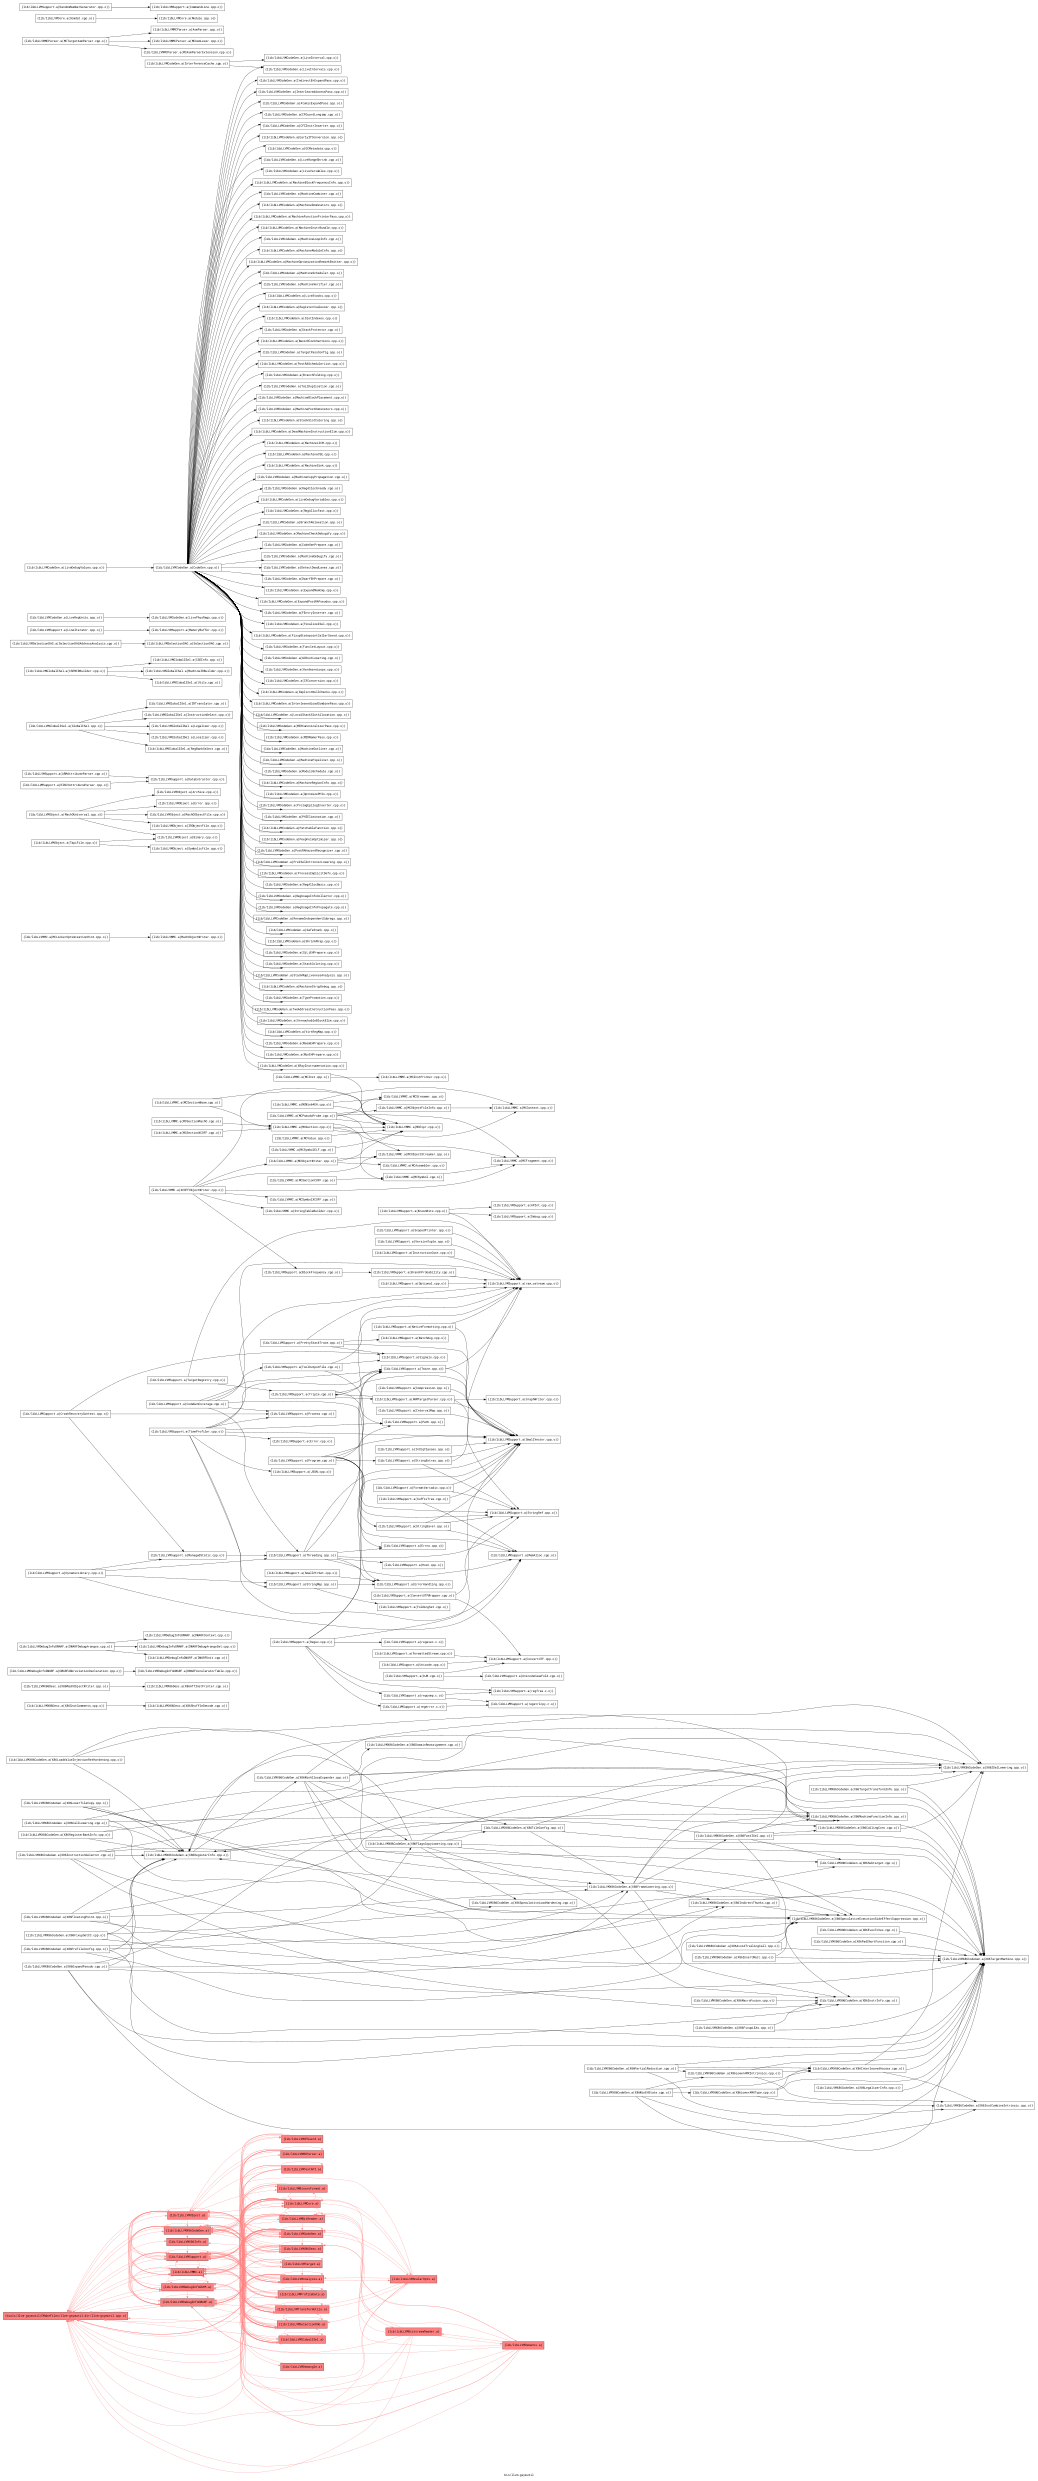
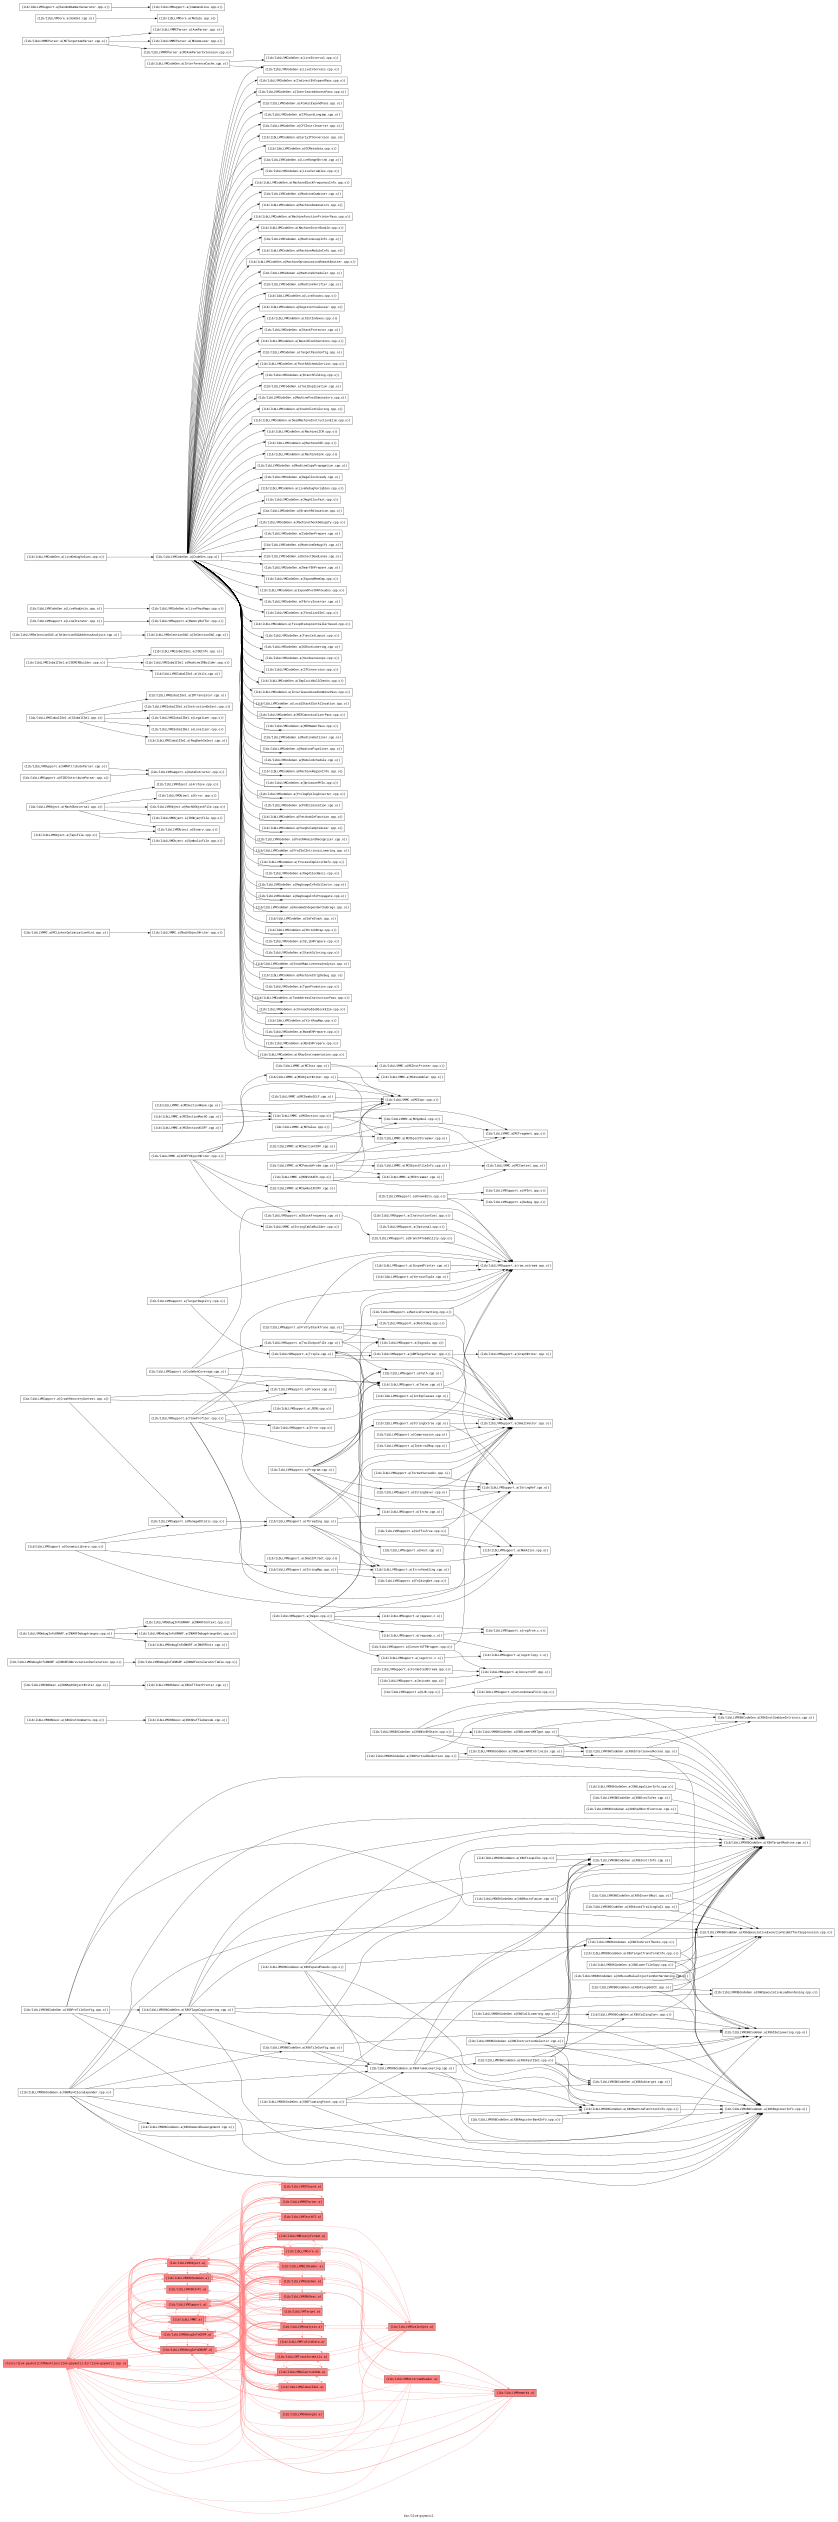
node "{lib/libLLVMCodeGen.a(MachineBlockPlacement.cpp.o)}": removed
edge "{lib/libLLVMX86CodeGen.a(X86RegisterInfo.cpp.o)}" -> "{lib/libLLVMX86CodeGen.a(X86WinAllocaExpander.cpp.o)}": reversed
edge "{lib/libLLVMObject.a}" -> "{lib/libLLVMCFGuard.a}": now "{lib/libLLVMObject.a}" -> "{lib/libLLVMTextAPI.a}"
